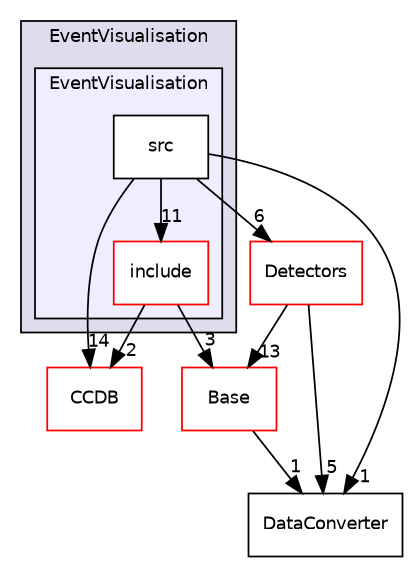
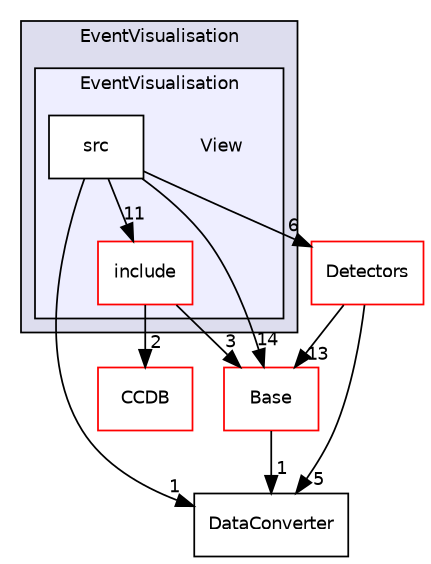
node "View": added
edge "src" -> "CCDB": now "src" -> "Base"
